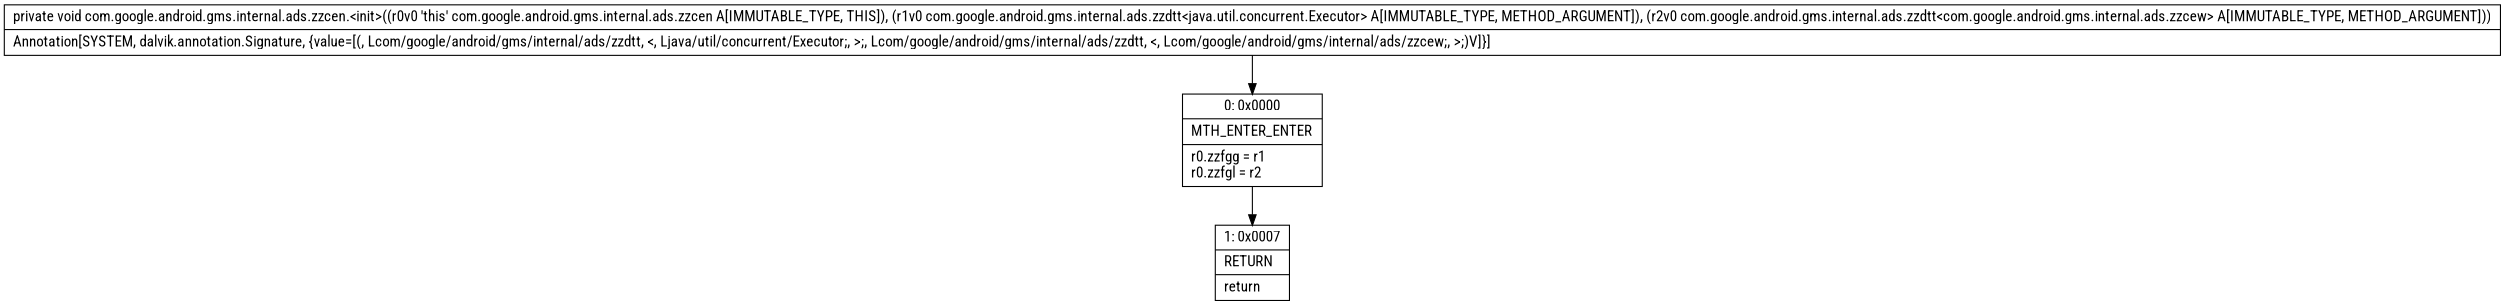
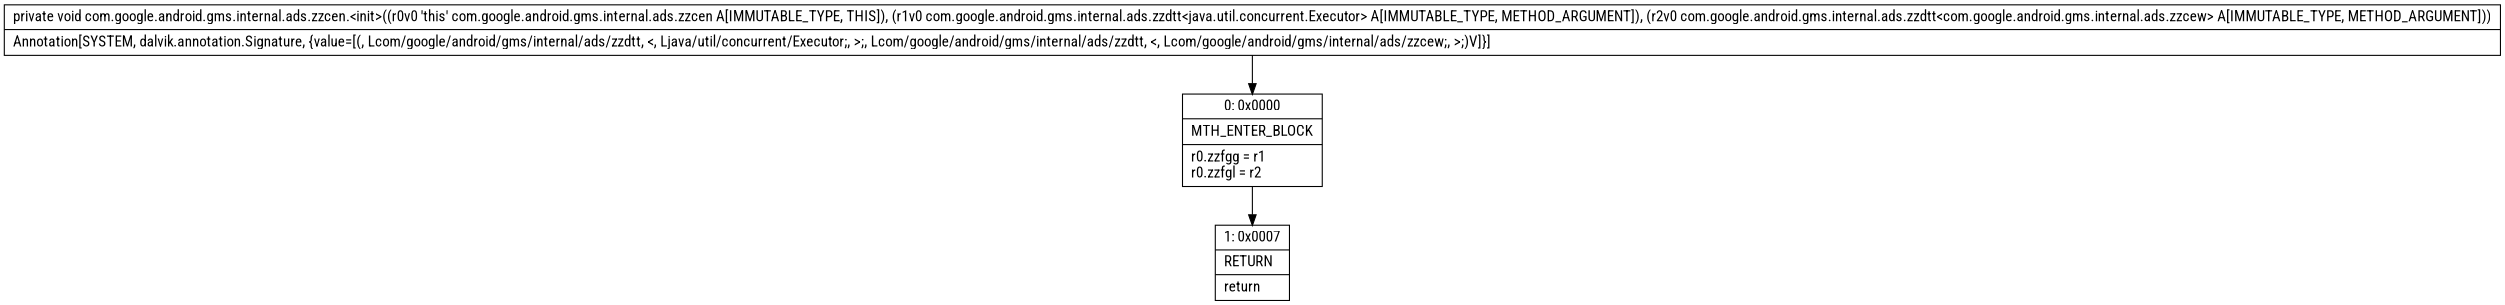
node "0: 0x0000": text "MTH_ENTER_ENTER" -> "MTH_ENTER_BLOCK"
